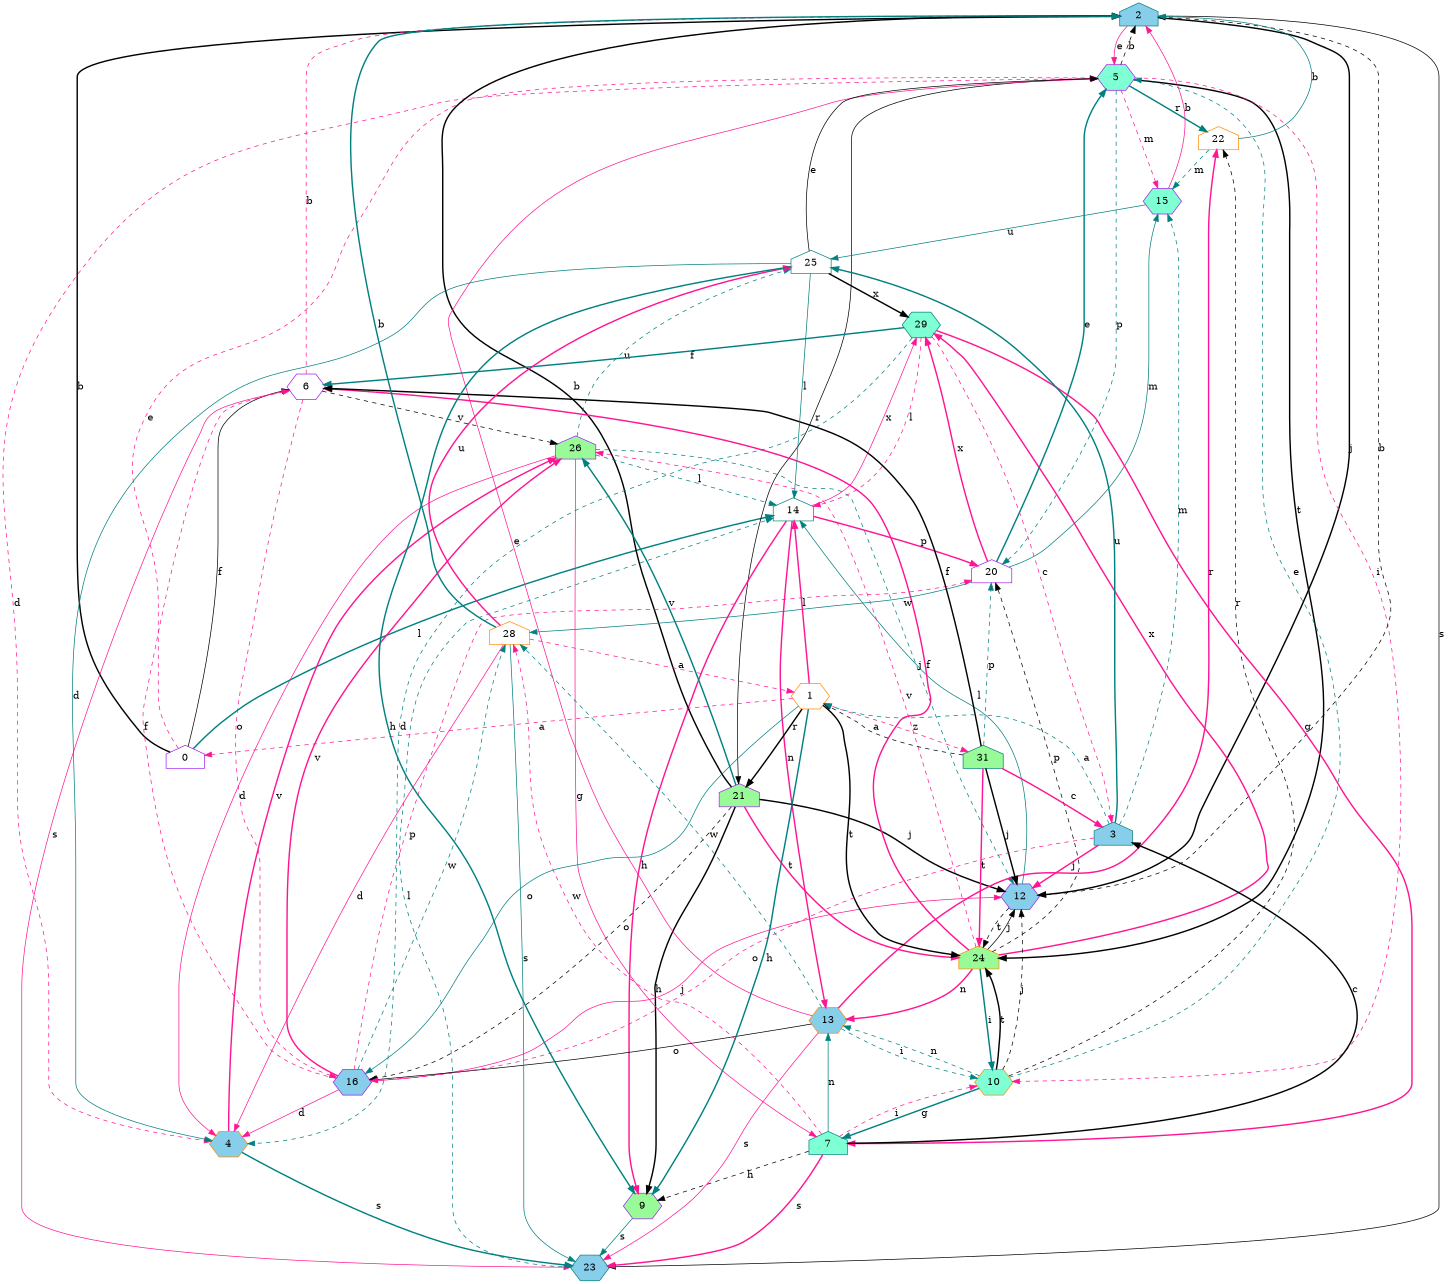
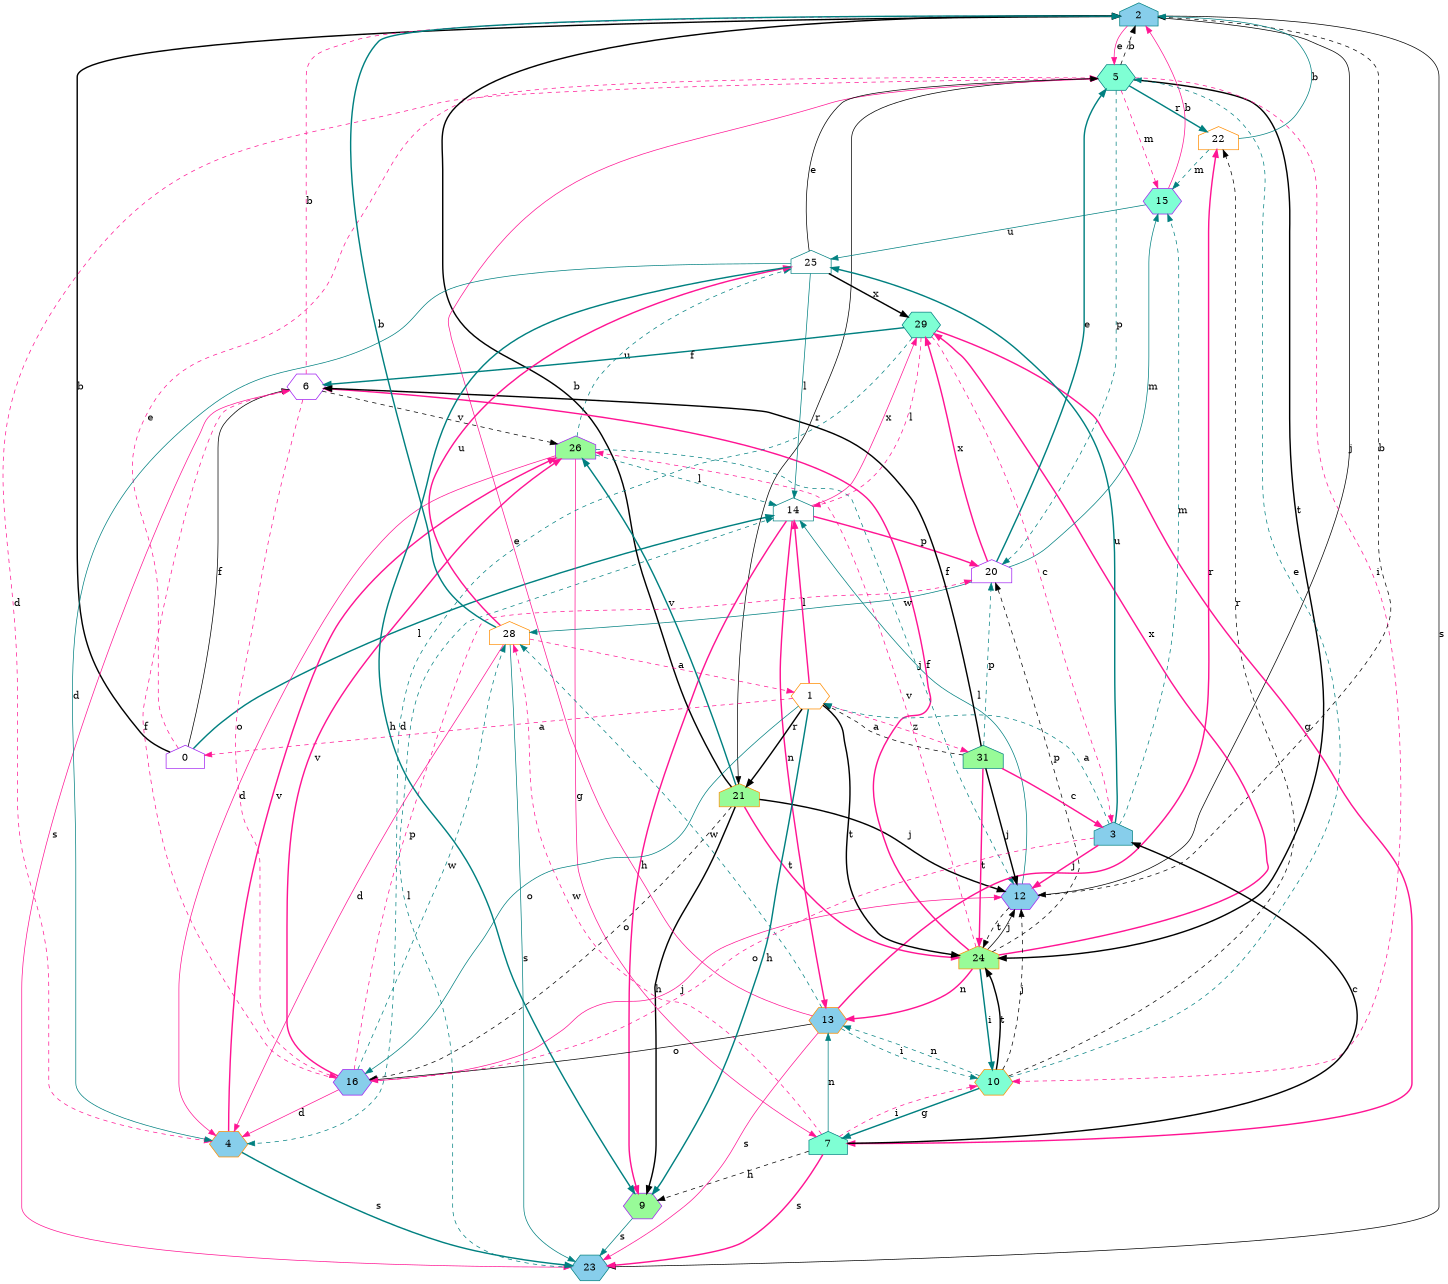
node "5": color purple -> teal
edge "2" -> "12": style bold -> solid
node "21": color purple -> darkorange
